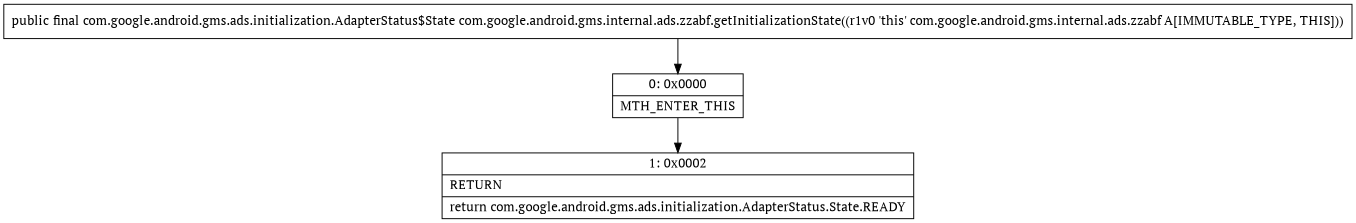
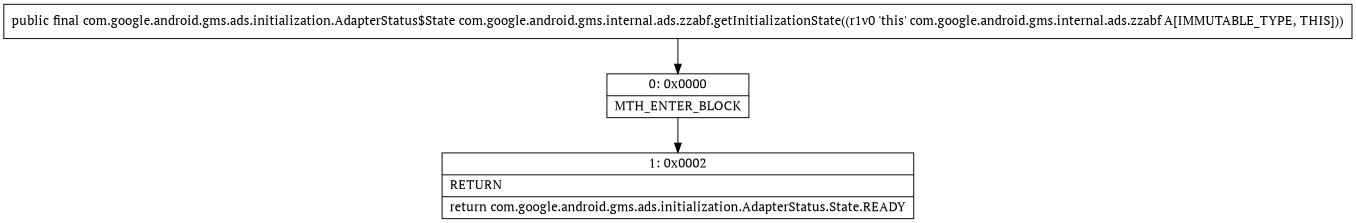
node "0: 0x0000": text "MTH_ENTER_THIS" -> "MTH_ENTER_BLOCK"
